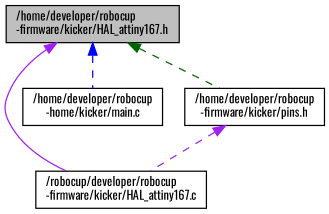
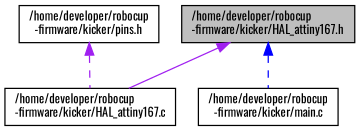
edge "/home/developer/robocup -firmware/kicker/pins.h" -> "/home/developer/robocup -firmware/kicker/HAL_attiny167.h": removed
node "/home/developer/robocup -home/kicker/main.c": label "/home/developer/robocup -home/kicker/main.c" -> "/home/developer/robocup -firmware/kicker/main.c"
node "/robocup/developer/robocup -firmware/kicker/HAL_attiny167.c": label "/robocup/developer/robocup -firmware/kicker/HAL_attiny167.c" -> "/home/developer/robocup -firmware/kicker/HAL_attiny167.c"
